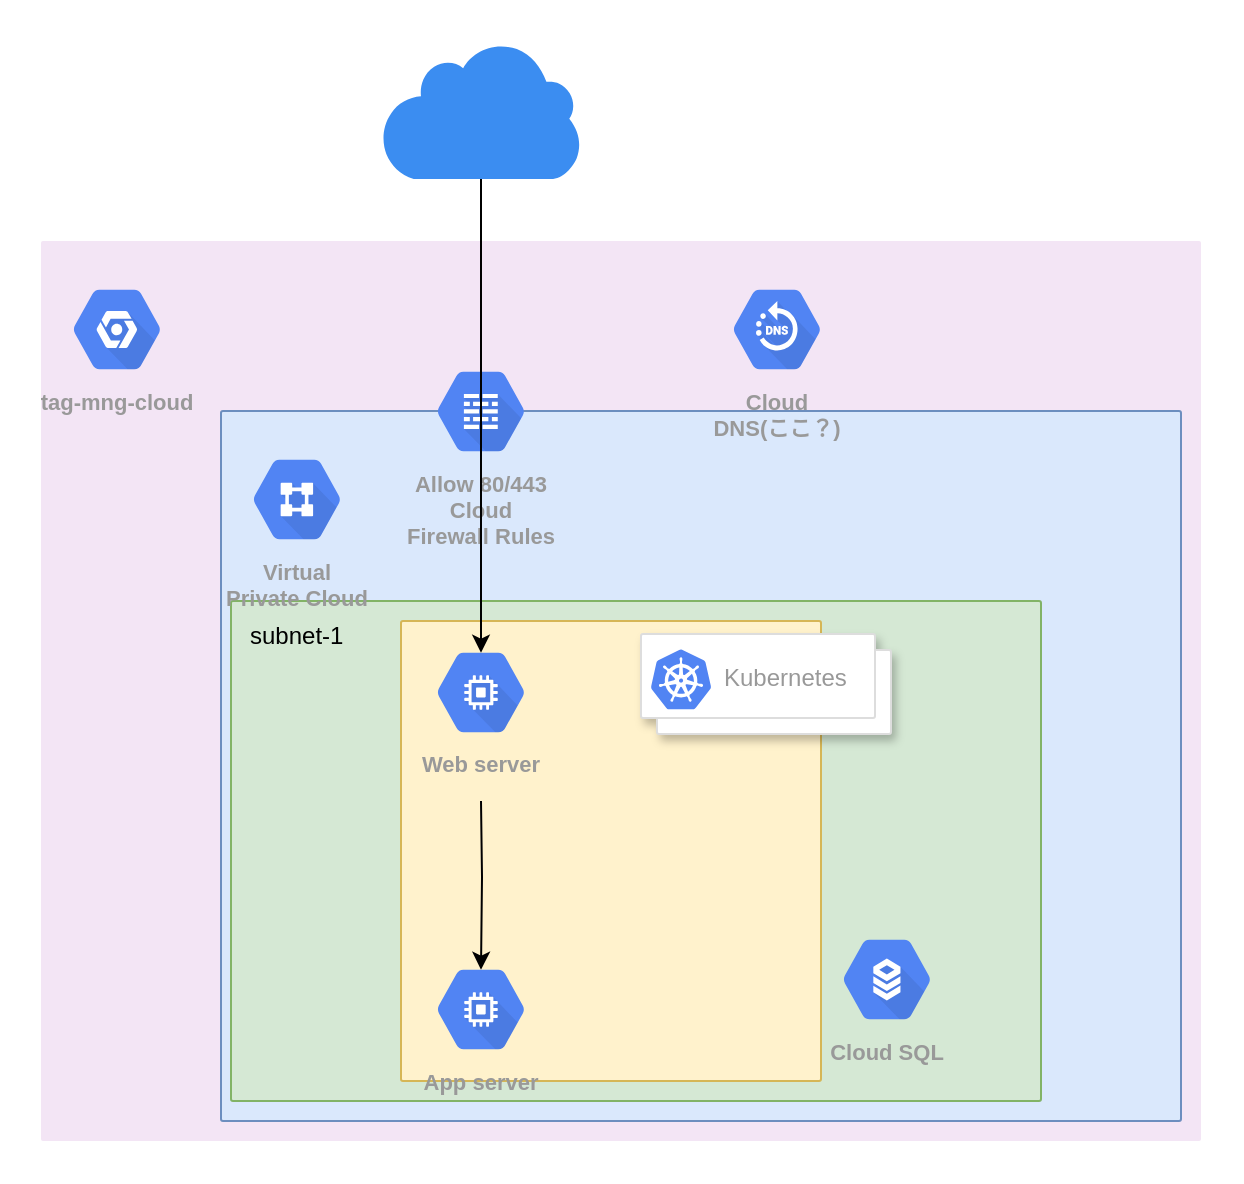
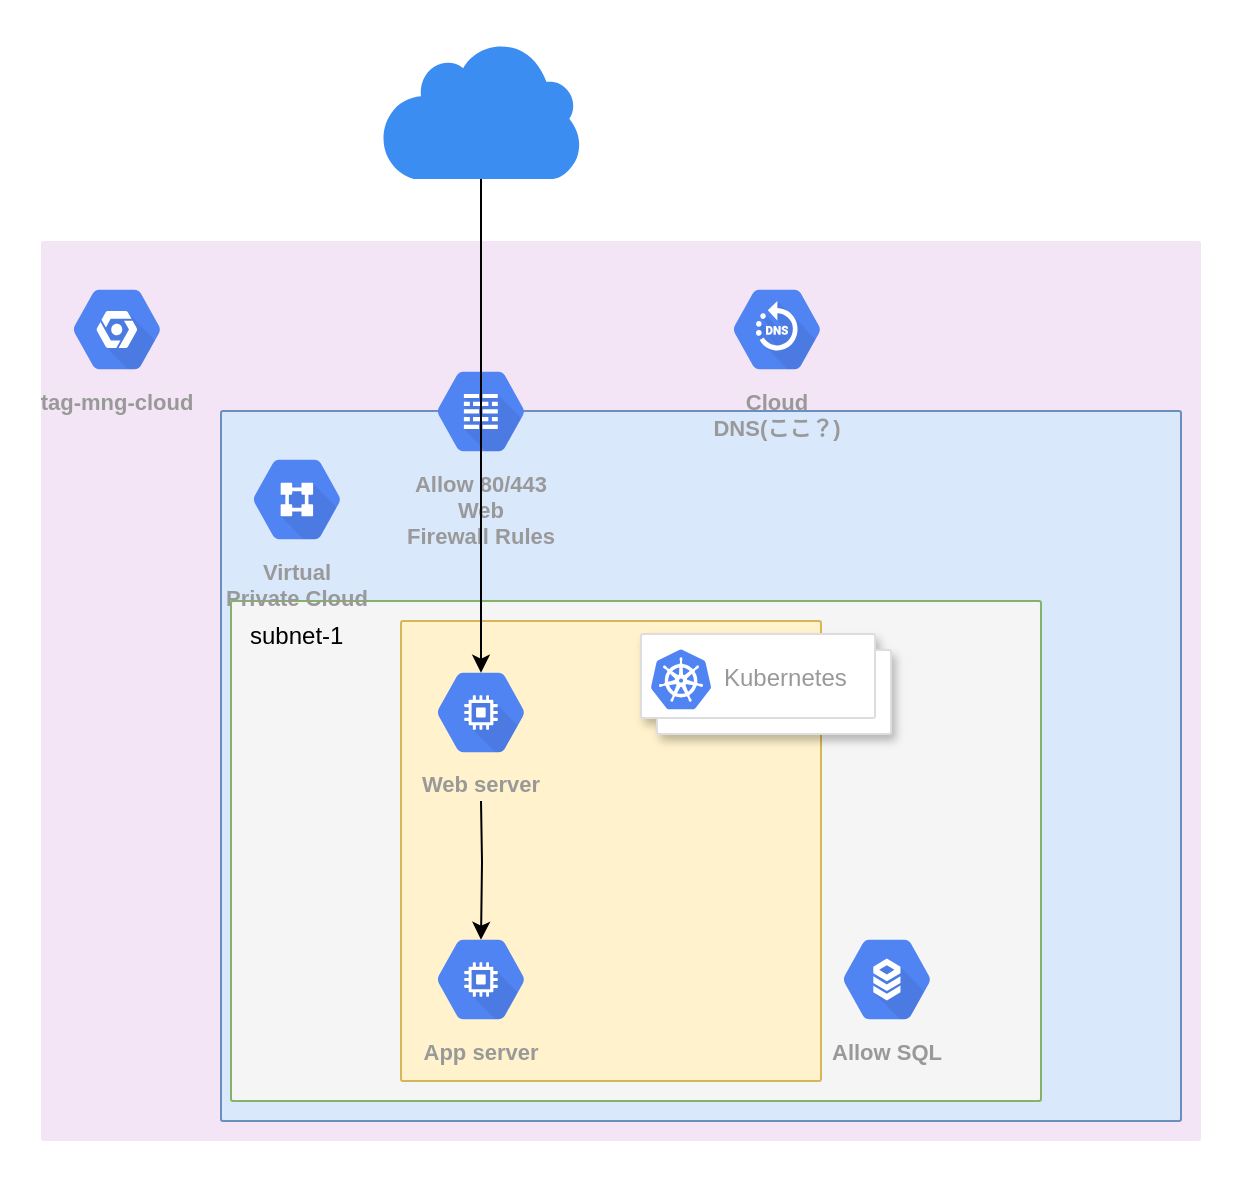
node "Allow 80/443 Cloud Firewall Rules": label "Allow 80/443 Cloud Firewall Rules" -> "Allow 80/443 Web Firewall Rules"
node "subnet-1": fillcolor #d5e8d4 -> #f5f5f5
node "Web server": moved (481, 693) -> (481, 713)
node "App server": moved (481, 1010) -> (481, 980)
node "Cloud SQL": label "Cloud SQL" -> "Allow SQL"
